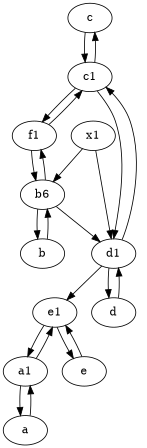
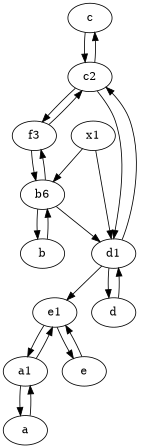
node "c1": label "c1" -> "c2"
node "f1": label "f1" -> "f3"
